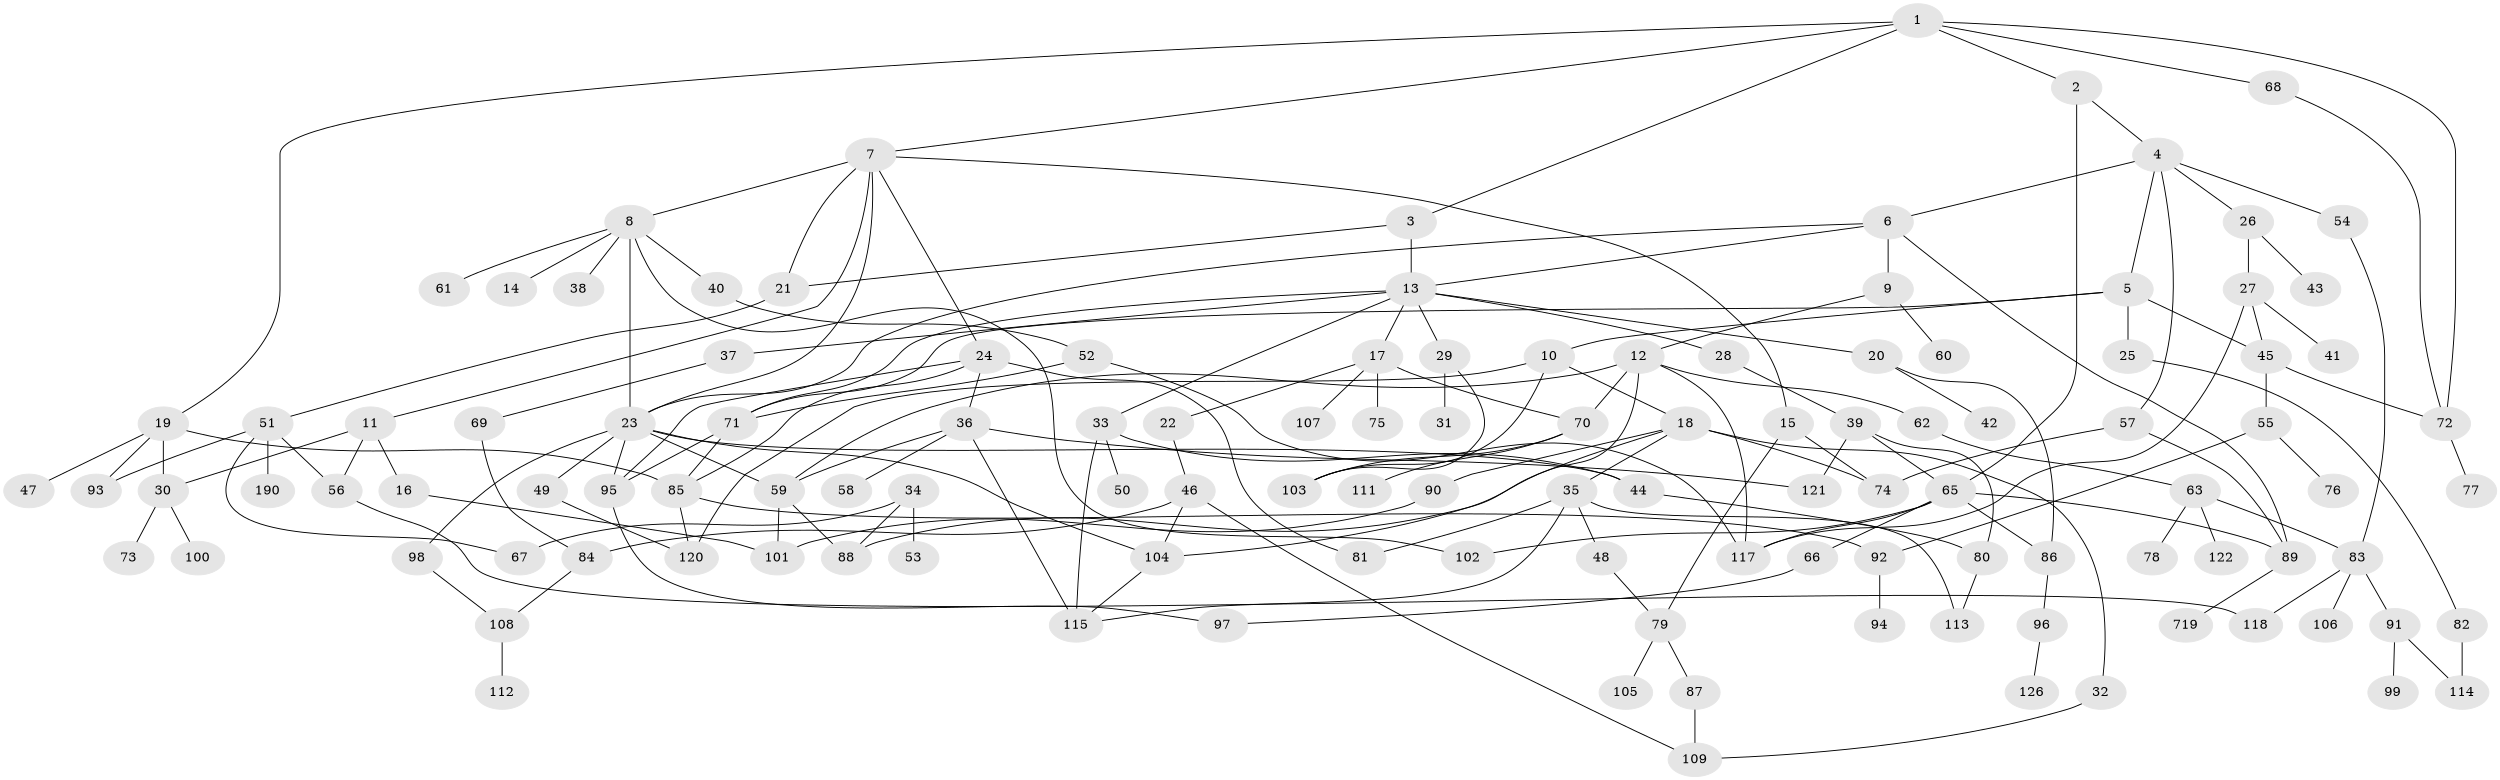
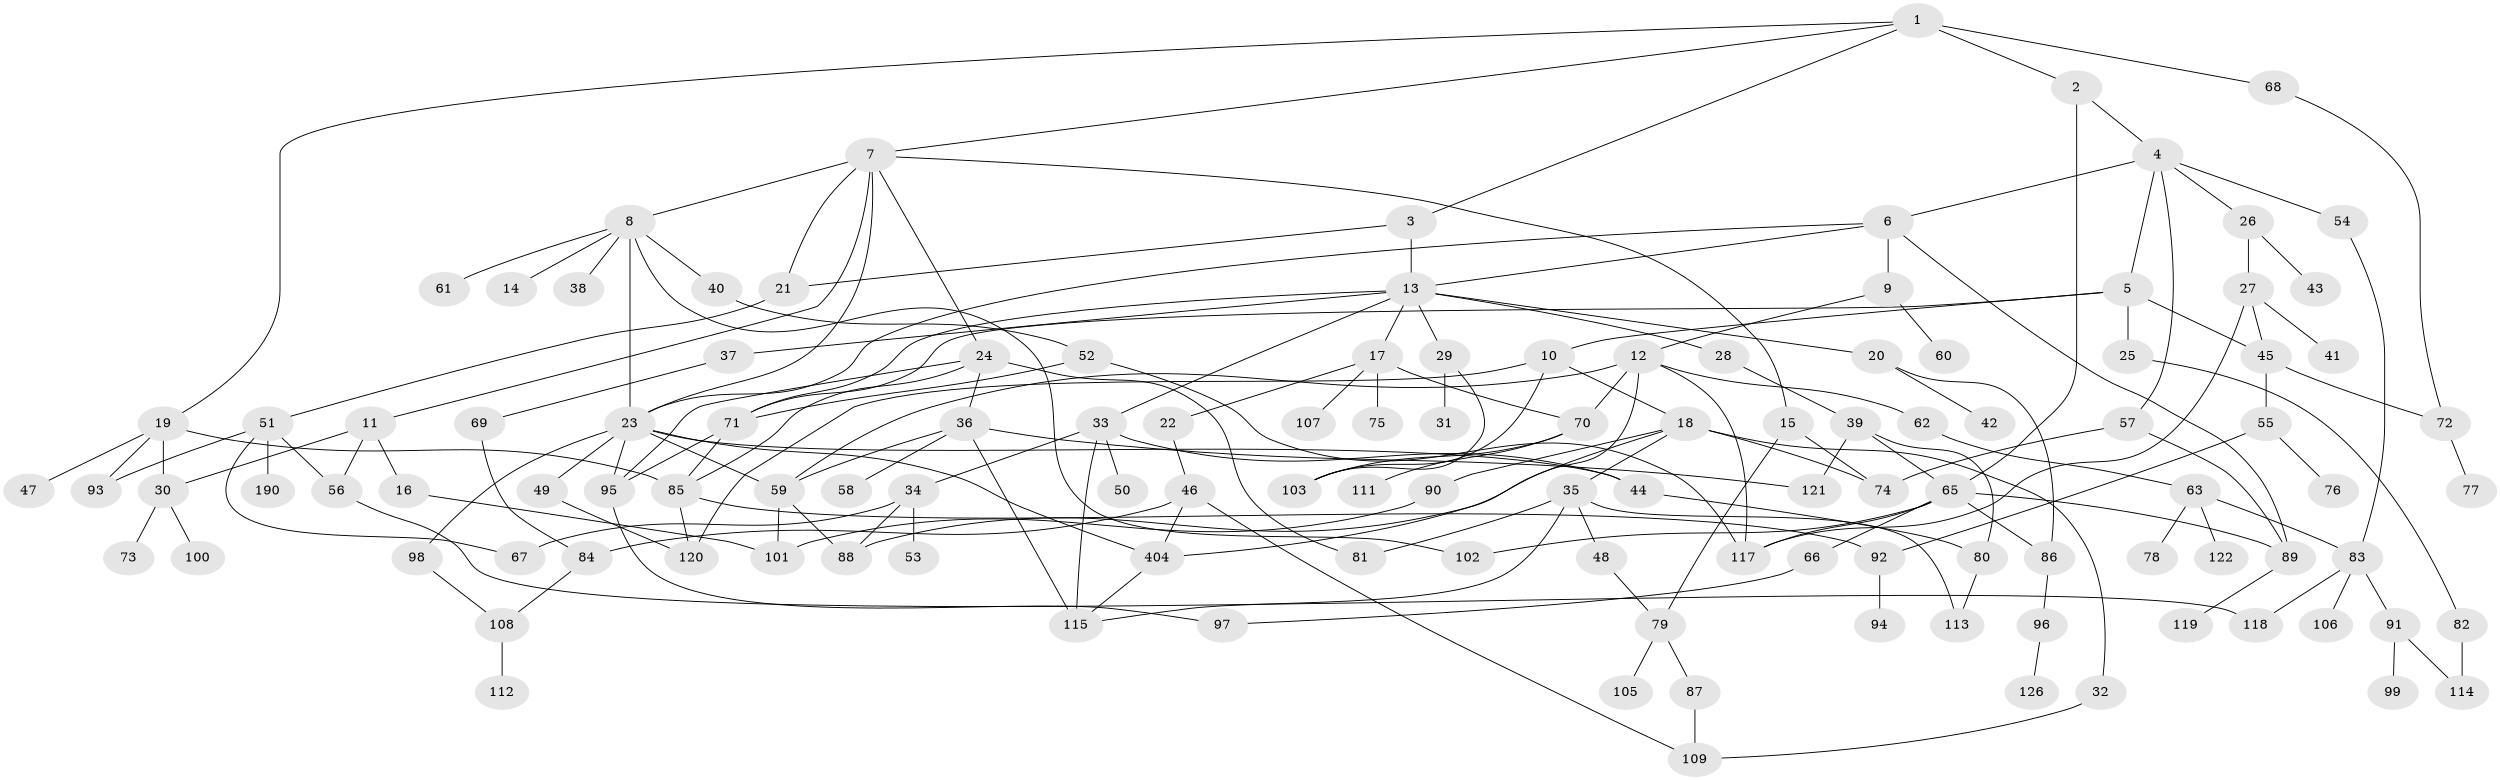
edge "1" -- "72": removed
edge "33" -- "34": added
node "104": label "104" -> "404"
node "719": label "719" -> "119"
